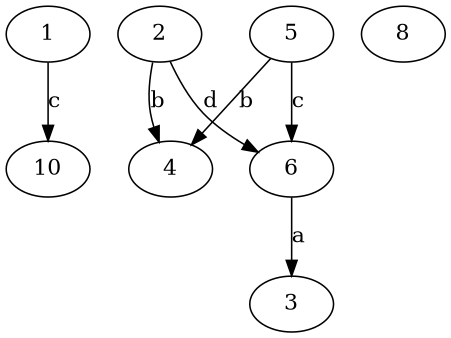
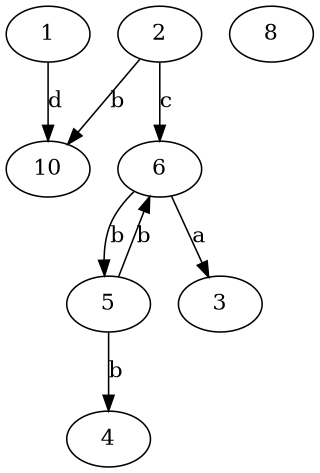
edge "2" -> "4": now "2" -> "10"
edge "1" -> "10": label "c" -> "d"
edge "2" -> "6": label "d" -> "c"
edge "5" -> "6": label "c" -> "b"
edge "6" -> "5": added, label "b"
